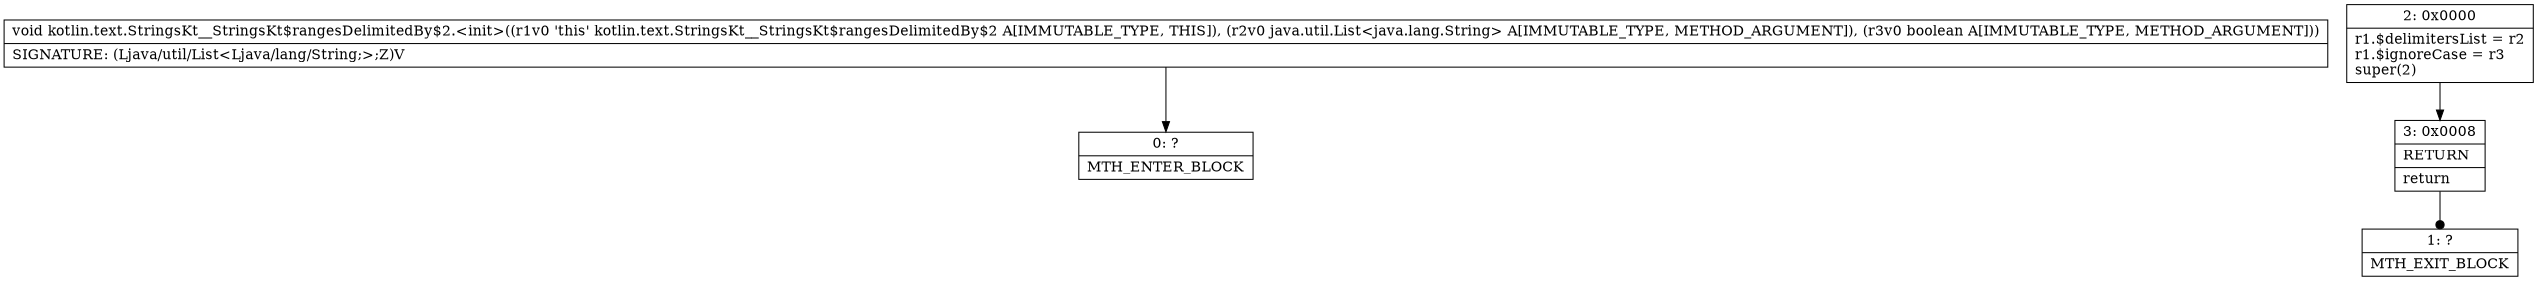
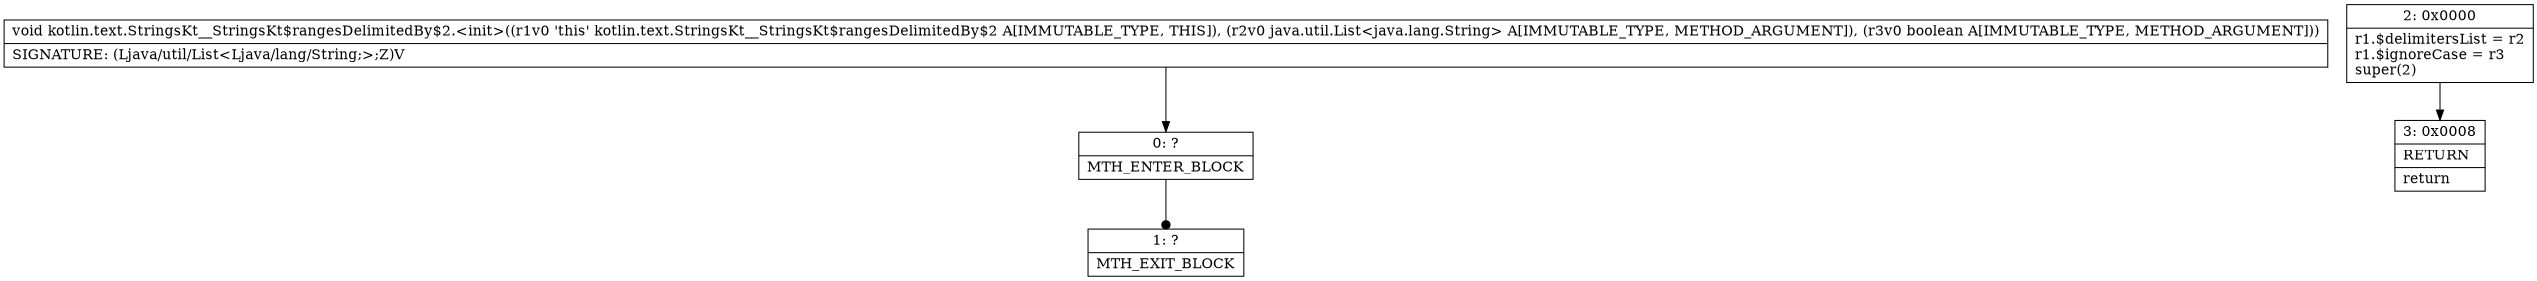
edge "3: 0x0008" -> "1: ?": now "0: ?" -> "1: ?"
